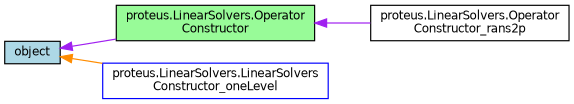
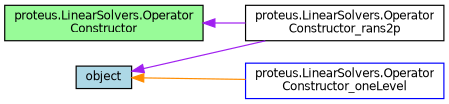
edge "proteus.LinearSolvers.Operator Constructor" -> "object": now "proteus.LinearSolvers.Operator Constructor_rans2p" -> "object"
node "proteus.LinearSolvers.LinearSolvers Constructor_oneLevel": label "proteus.LinearSolvers.LinearSolvers Constructor_oneLevel" -> "proteus.LinearSolvers.Operator Constructor_oneLevel"
